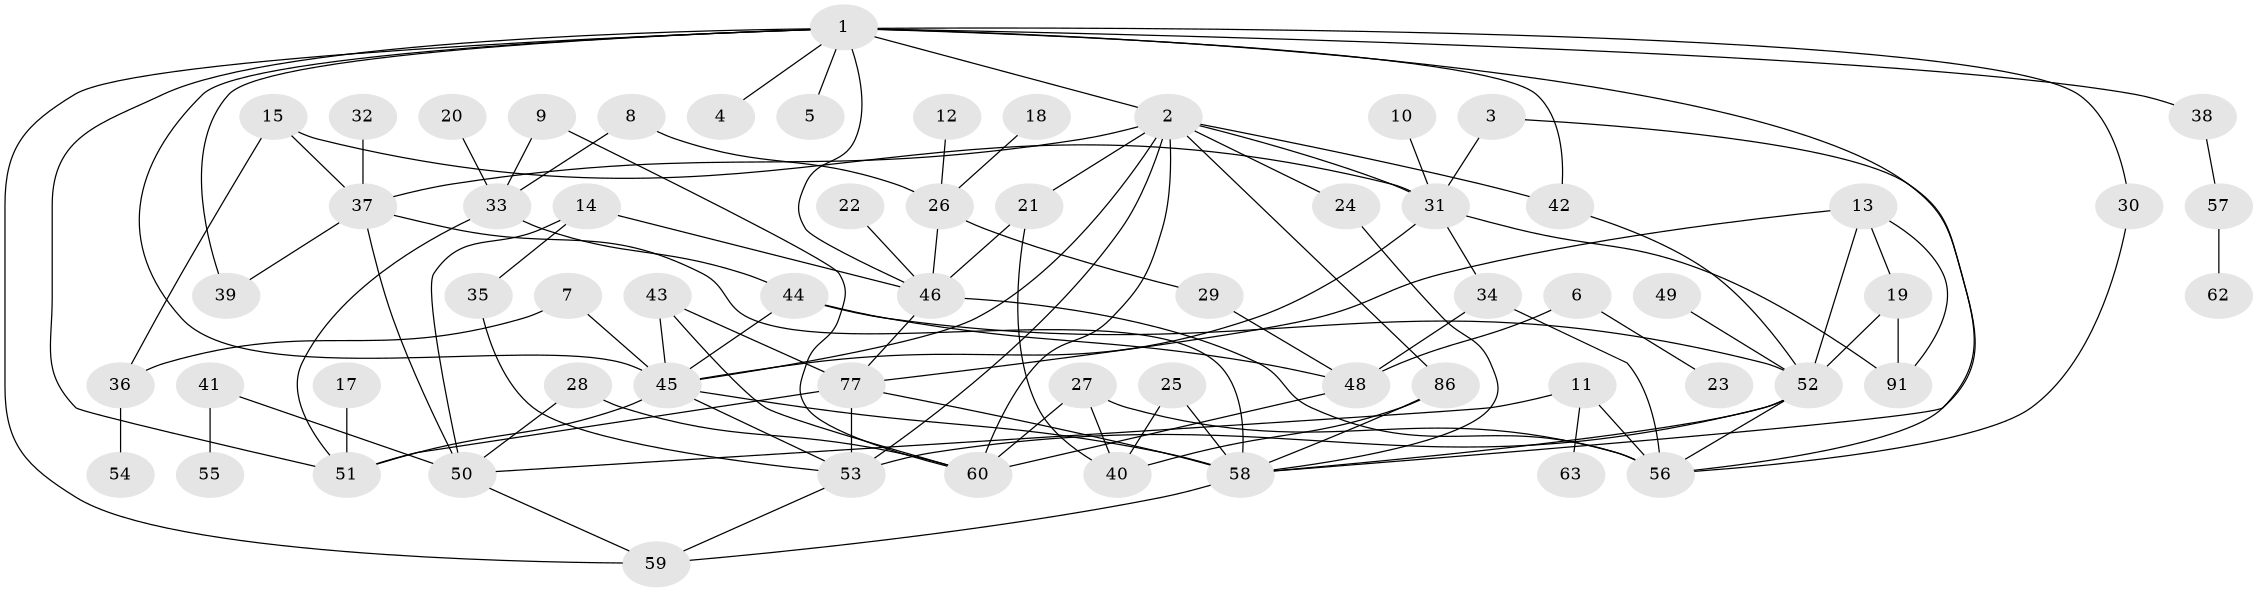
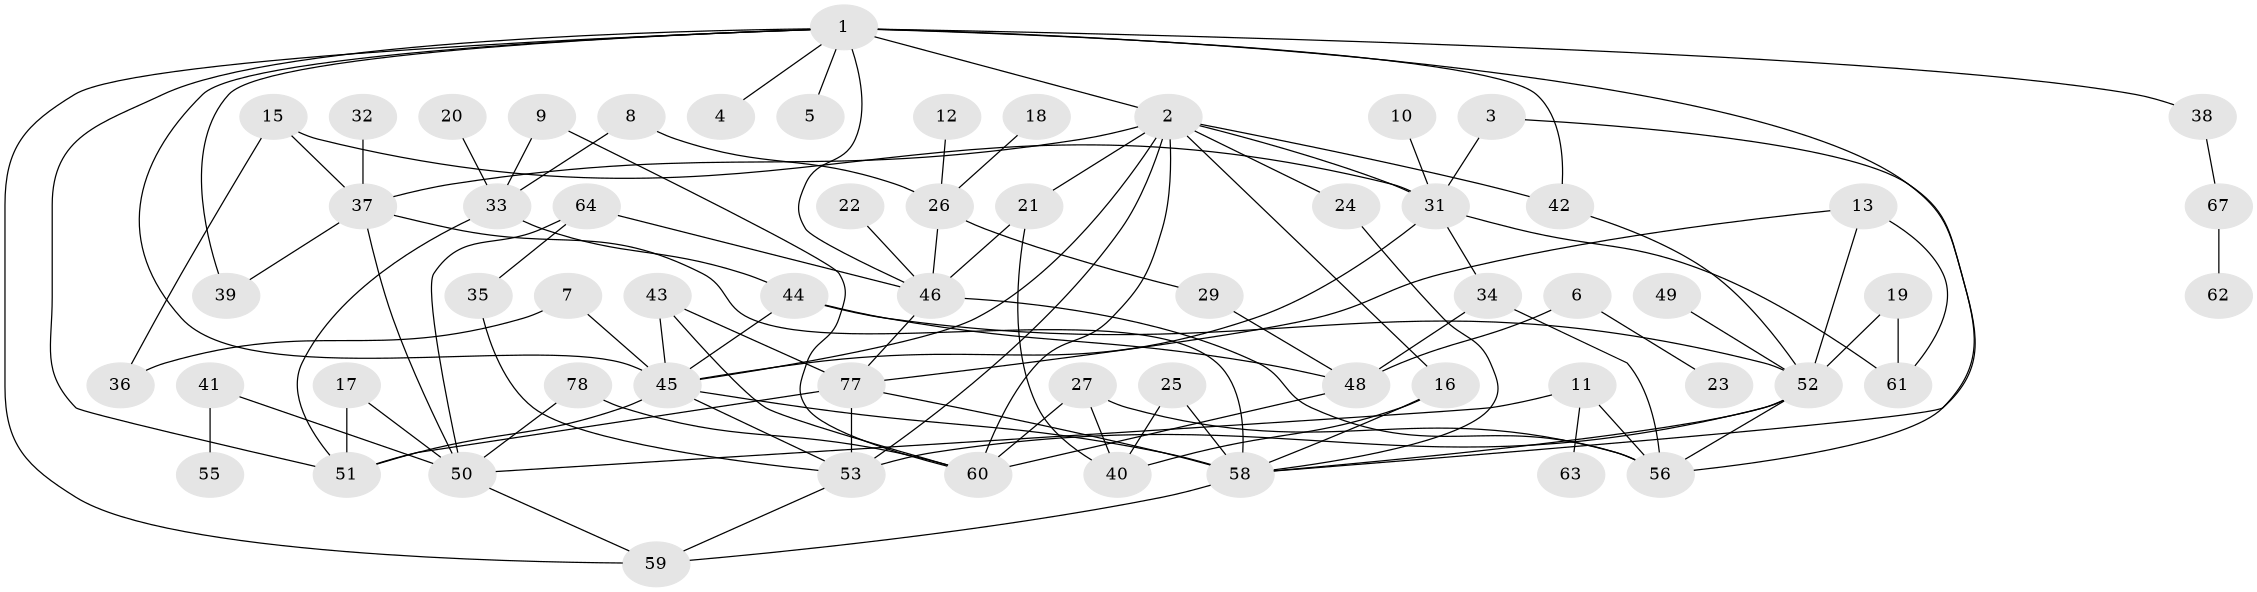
node "14": label "14" -> "64"
node "30": removed
node "57": label "57" -> "67"
edge "13" -- "19": removed
node "28": label "28" -> "78"
node "86": label "86" -> "16"
node "91": label "91" -> "61"
edge "17" -- "50": added
node "54": removed
